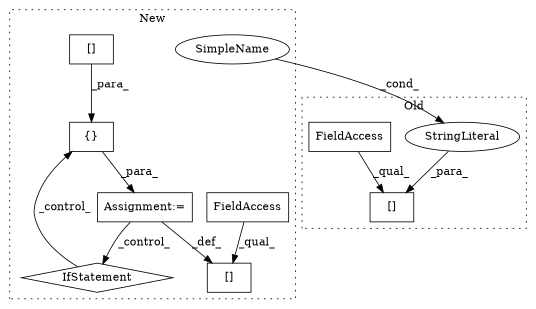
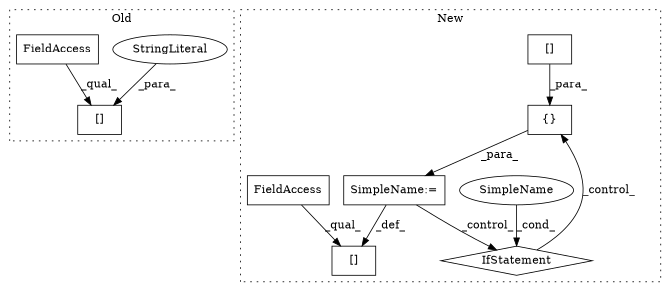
edge "SimpleName" -> "StringLiteral": now "SimpleName" -> "IfStatement"
node "Assignment:=": label "Assignment:=" -> "SimpleName:="
